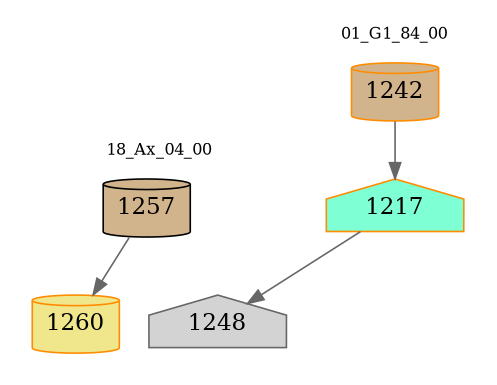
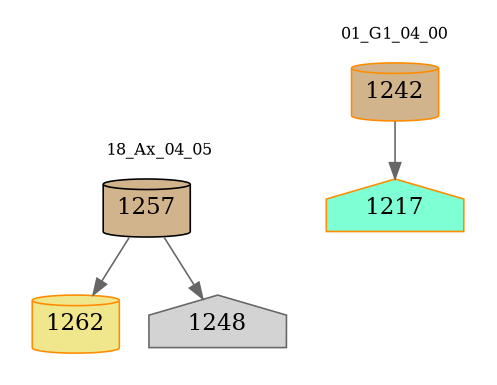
cluster "01_G1_84_00": label "01_G1_84_00" -> "01_G1_04_00"
cluster "18_Ax_04_00": label "18_Ax_04_00" -> "18_Ax_04_05"
edge "1217" -> "1248": now "1257" -> "1248"
node "1260": label "1260" -> "1262"
